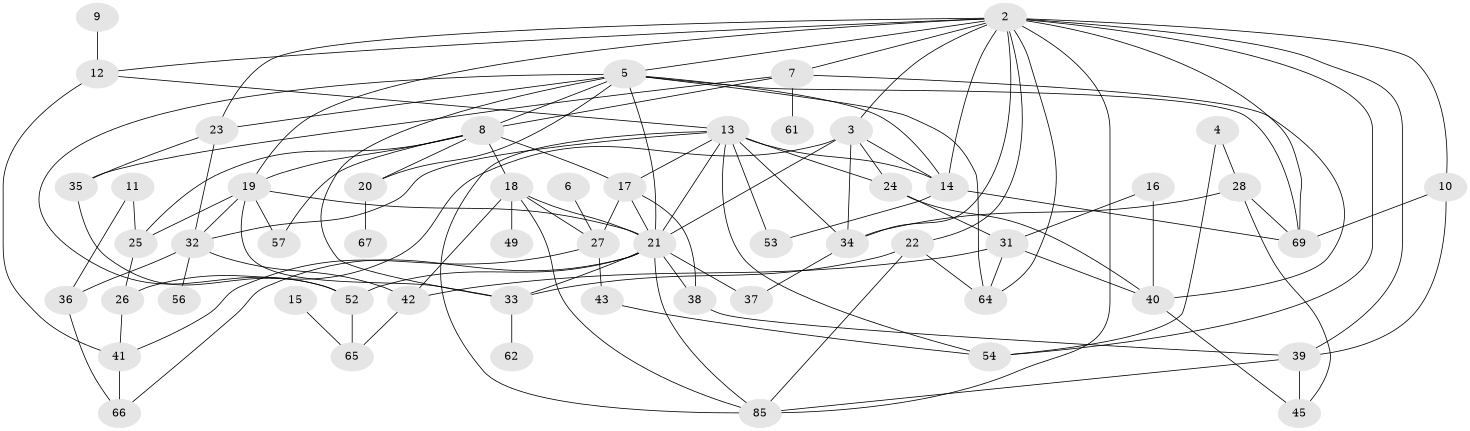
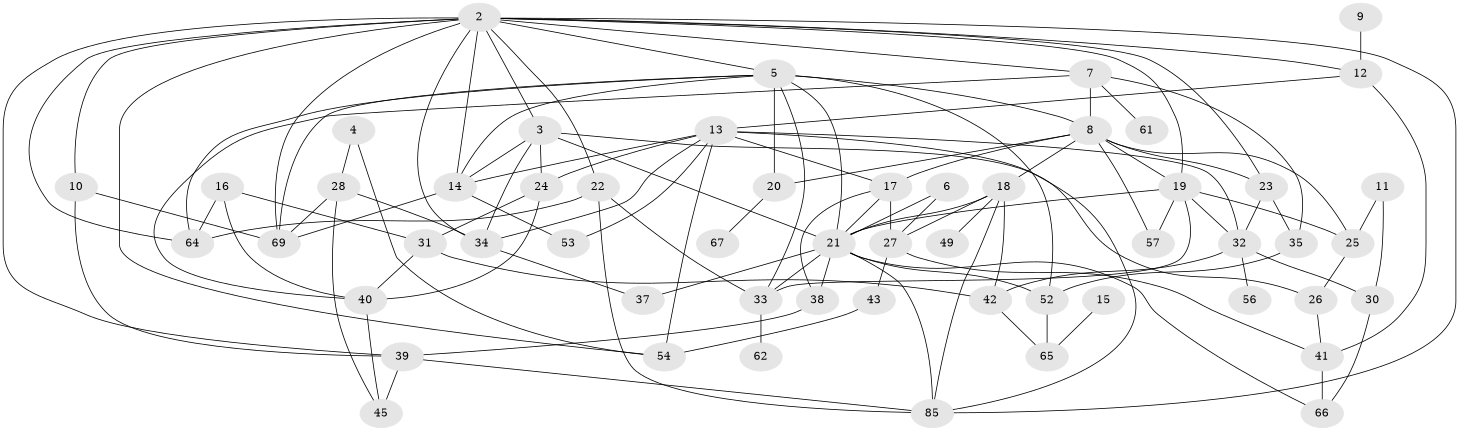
edge "5" -- "23": now "8" -- "23"
edge "13" -- "21": now "6" -- "21"
edge "31" -- "64": now "16" -- "64"
node "36": label "36" -> "30"
